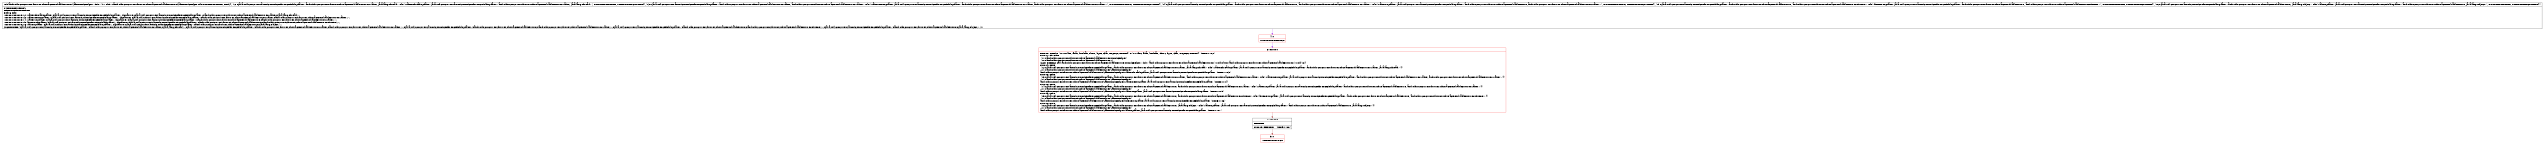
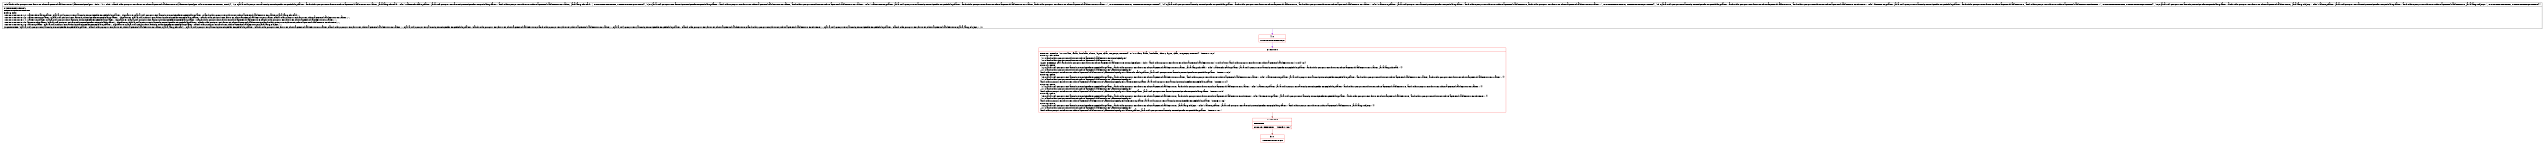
node "7: 0x000e": color black -> red
